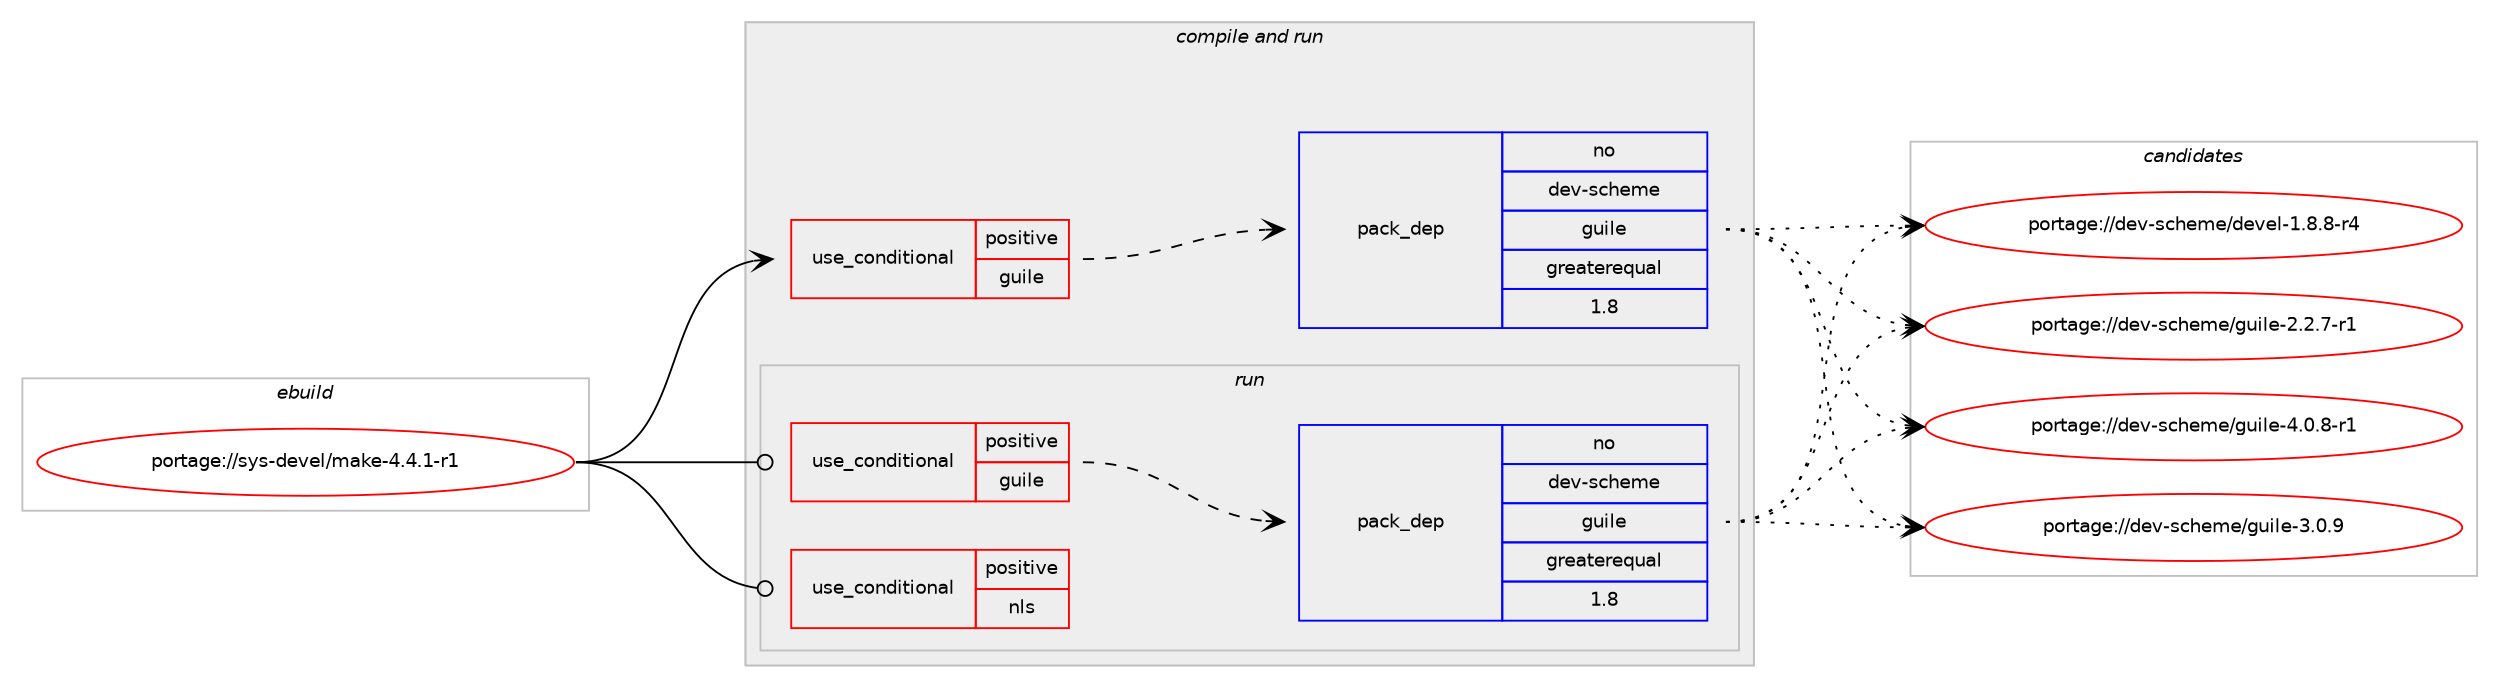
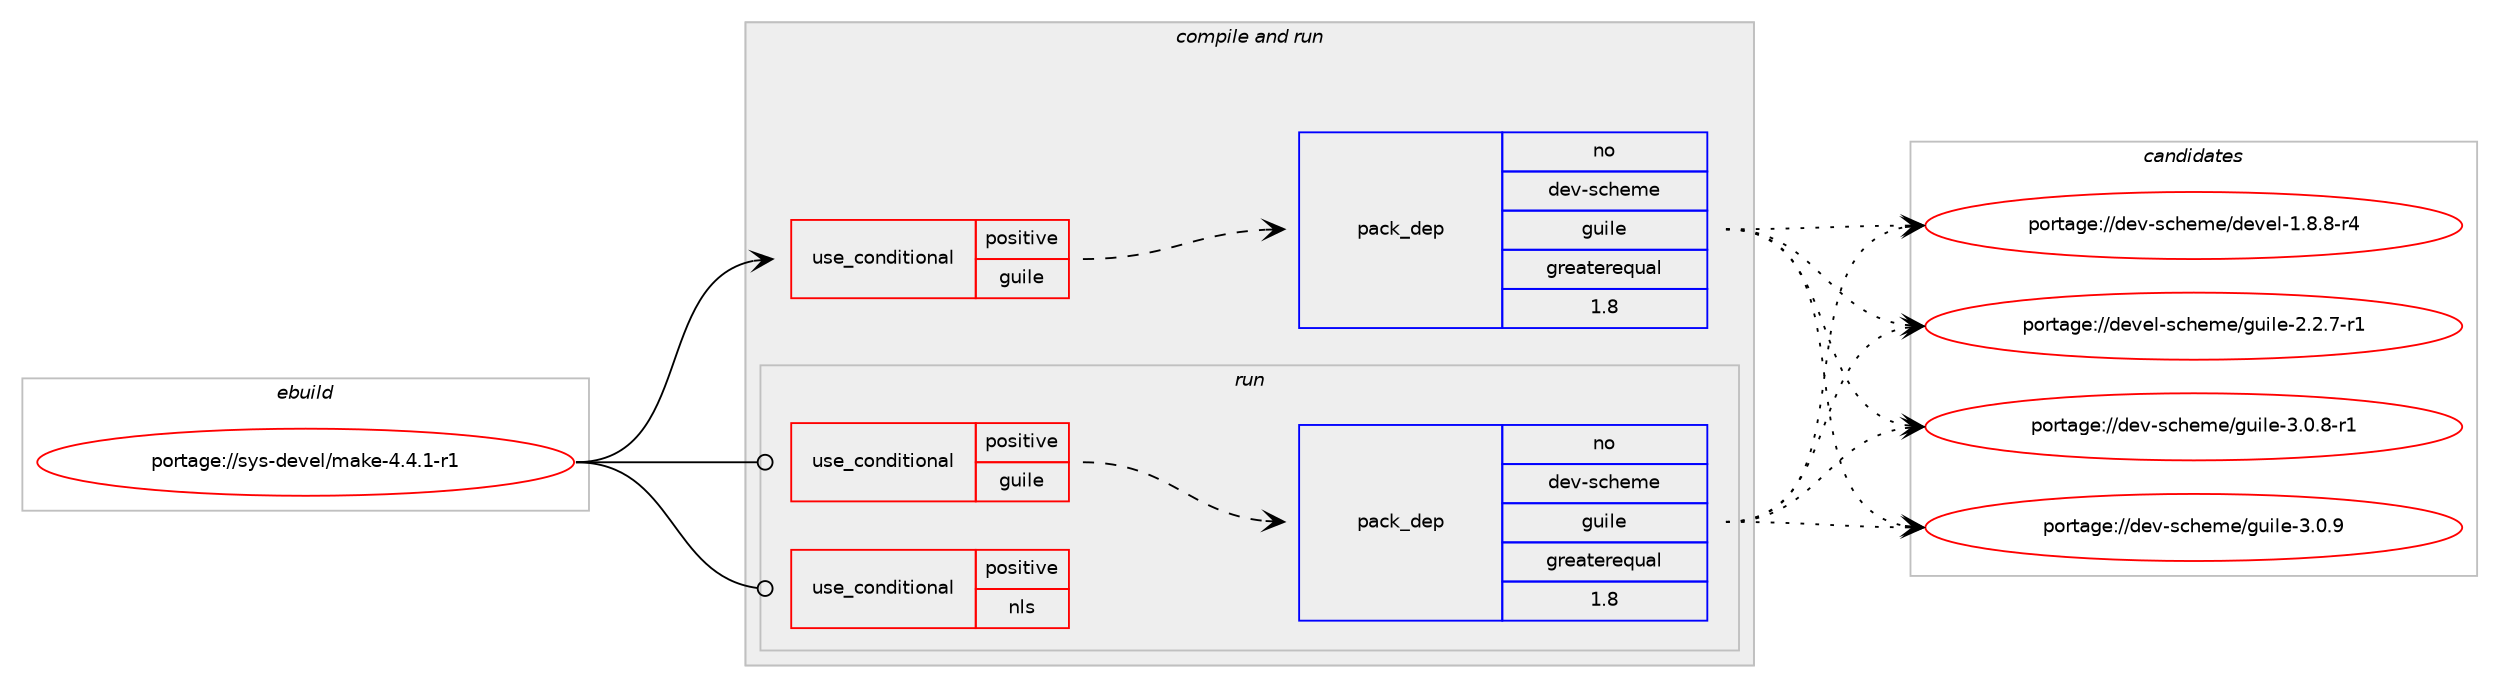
node "portage://dev-scheme/guile-2.2.7-r1": label "portage://dev-scheme/guile-2.2.7-r1" -> "portage://devel-scheme/guile-2.2.7-r1"
node "portage://dev-scheme/guile-4.0.8-r1": label "portage://dev-scheme/guile-4.0.8-r1" -> "portage://dev-scheme/guile-3.0.8-r1"
